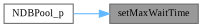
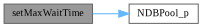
edge "NDBPool_p" -> "setMaxWaitTime": reversed
